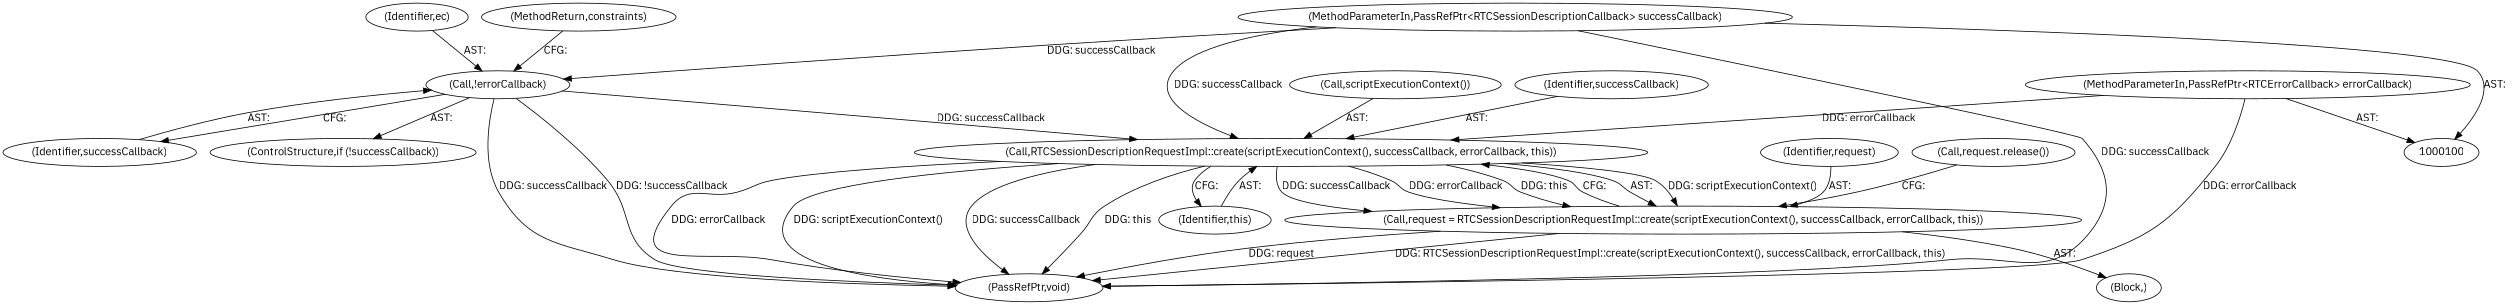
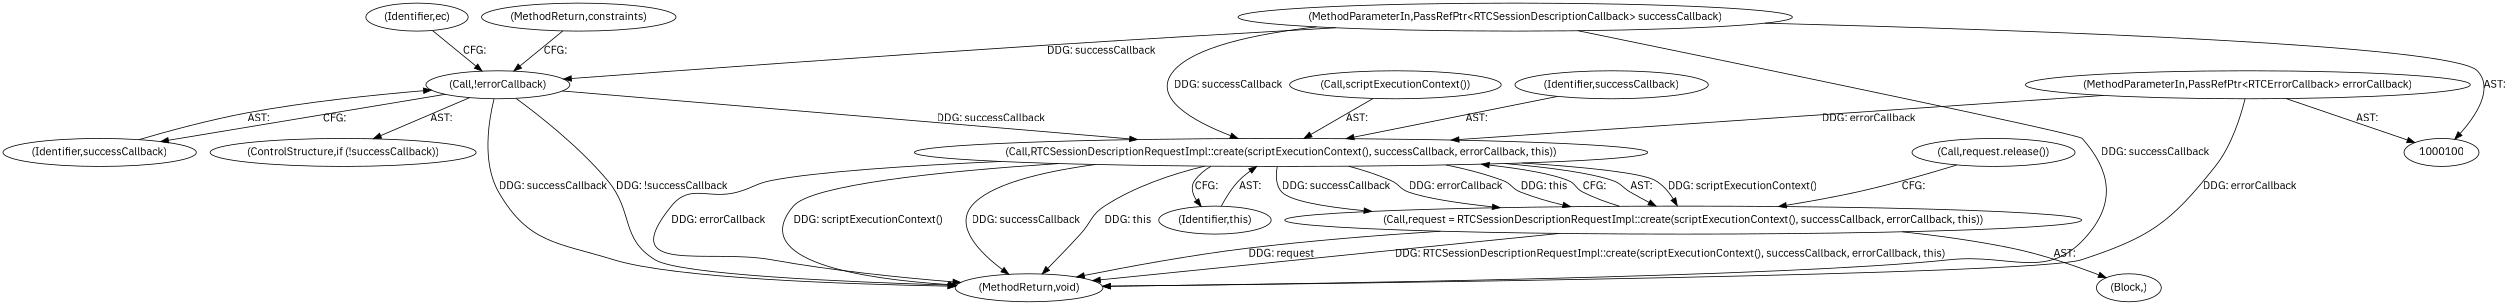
edge "(Identifier,ec)" -> "(Call,!errorCallback)": label "AST: " -> "CFG: "
node "(Identifier,request)": removed
node "(PassRefPtr,void)": label "(PassRefPtr,void)" -> "(MethodReturn,void)"
